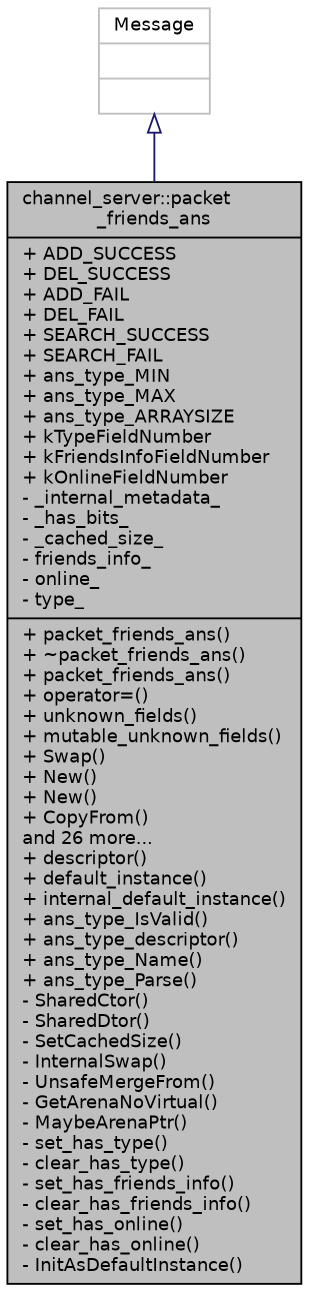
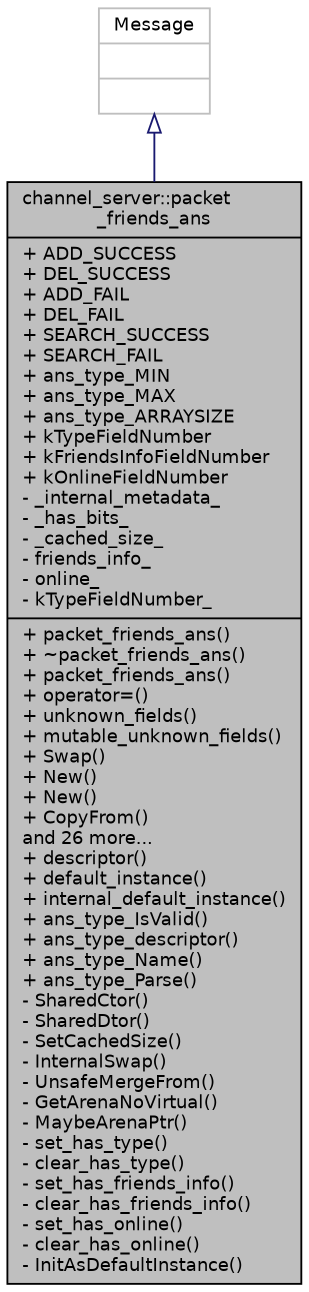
node "channel_server::packet": text "- type_" -> "- kTypeFieldNumber_"
